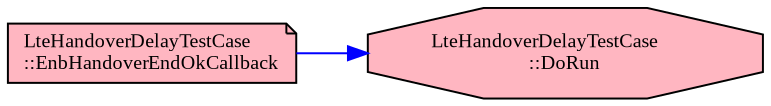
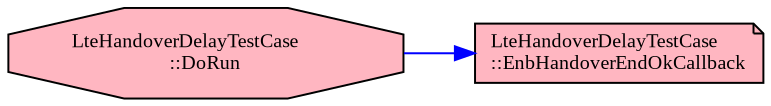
edge "LteHandoverDelayTestCase ::EnbHandoverEndOkCallback" -> "LteHandoverDelayTestCase ::DoRun": reversed
